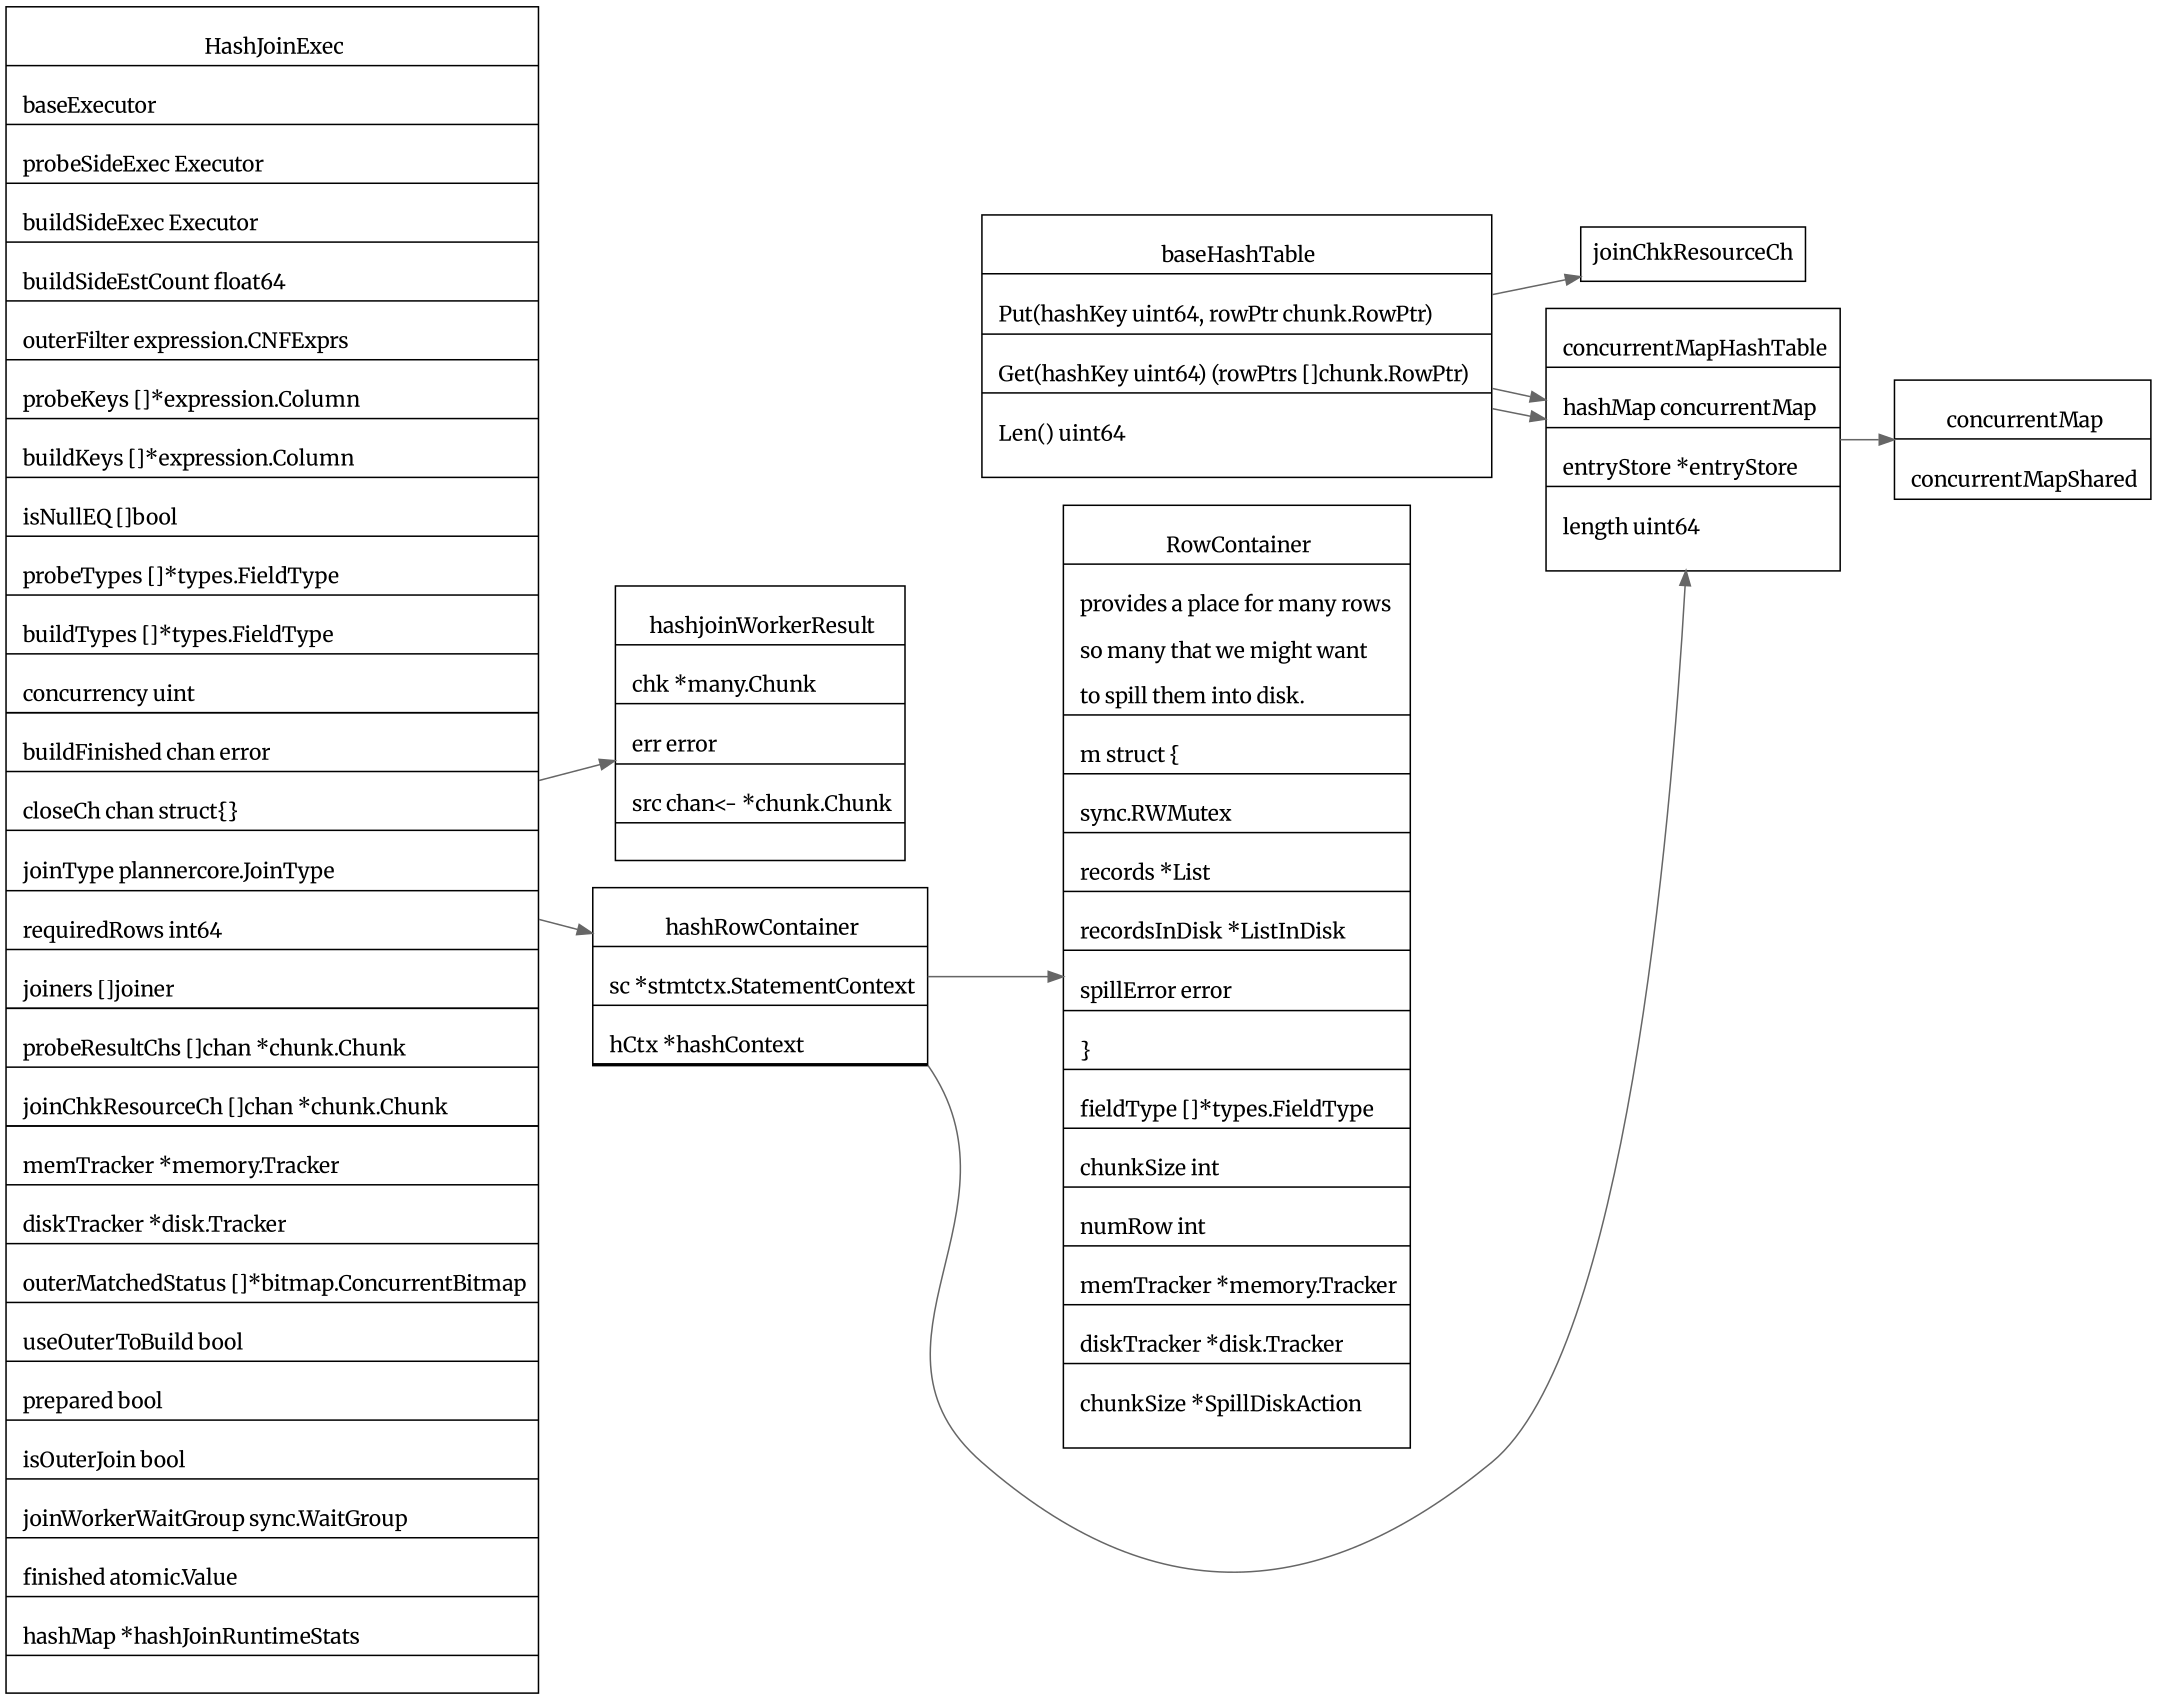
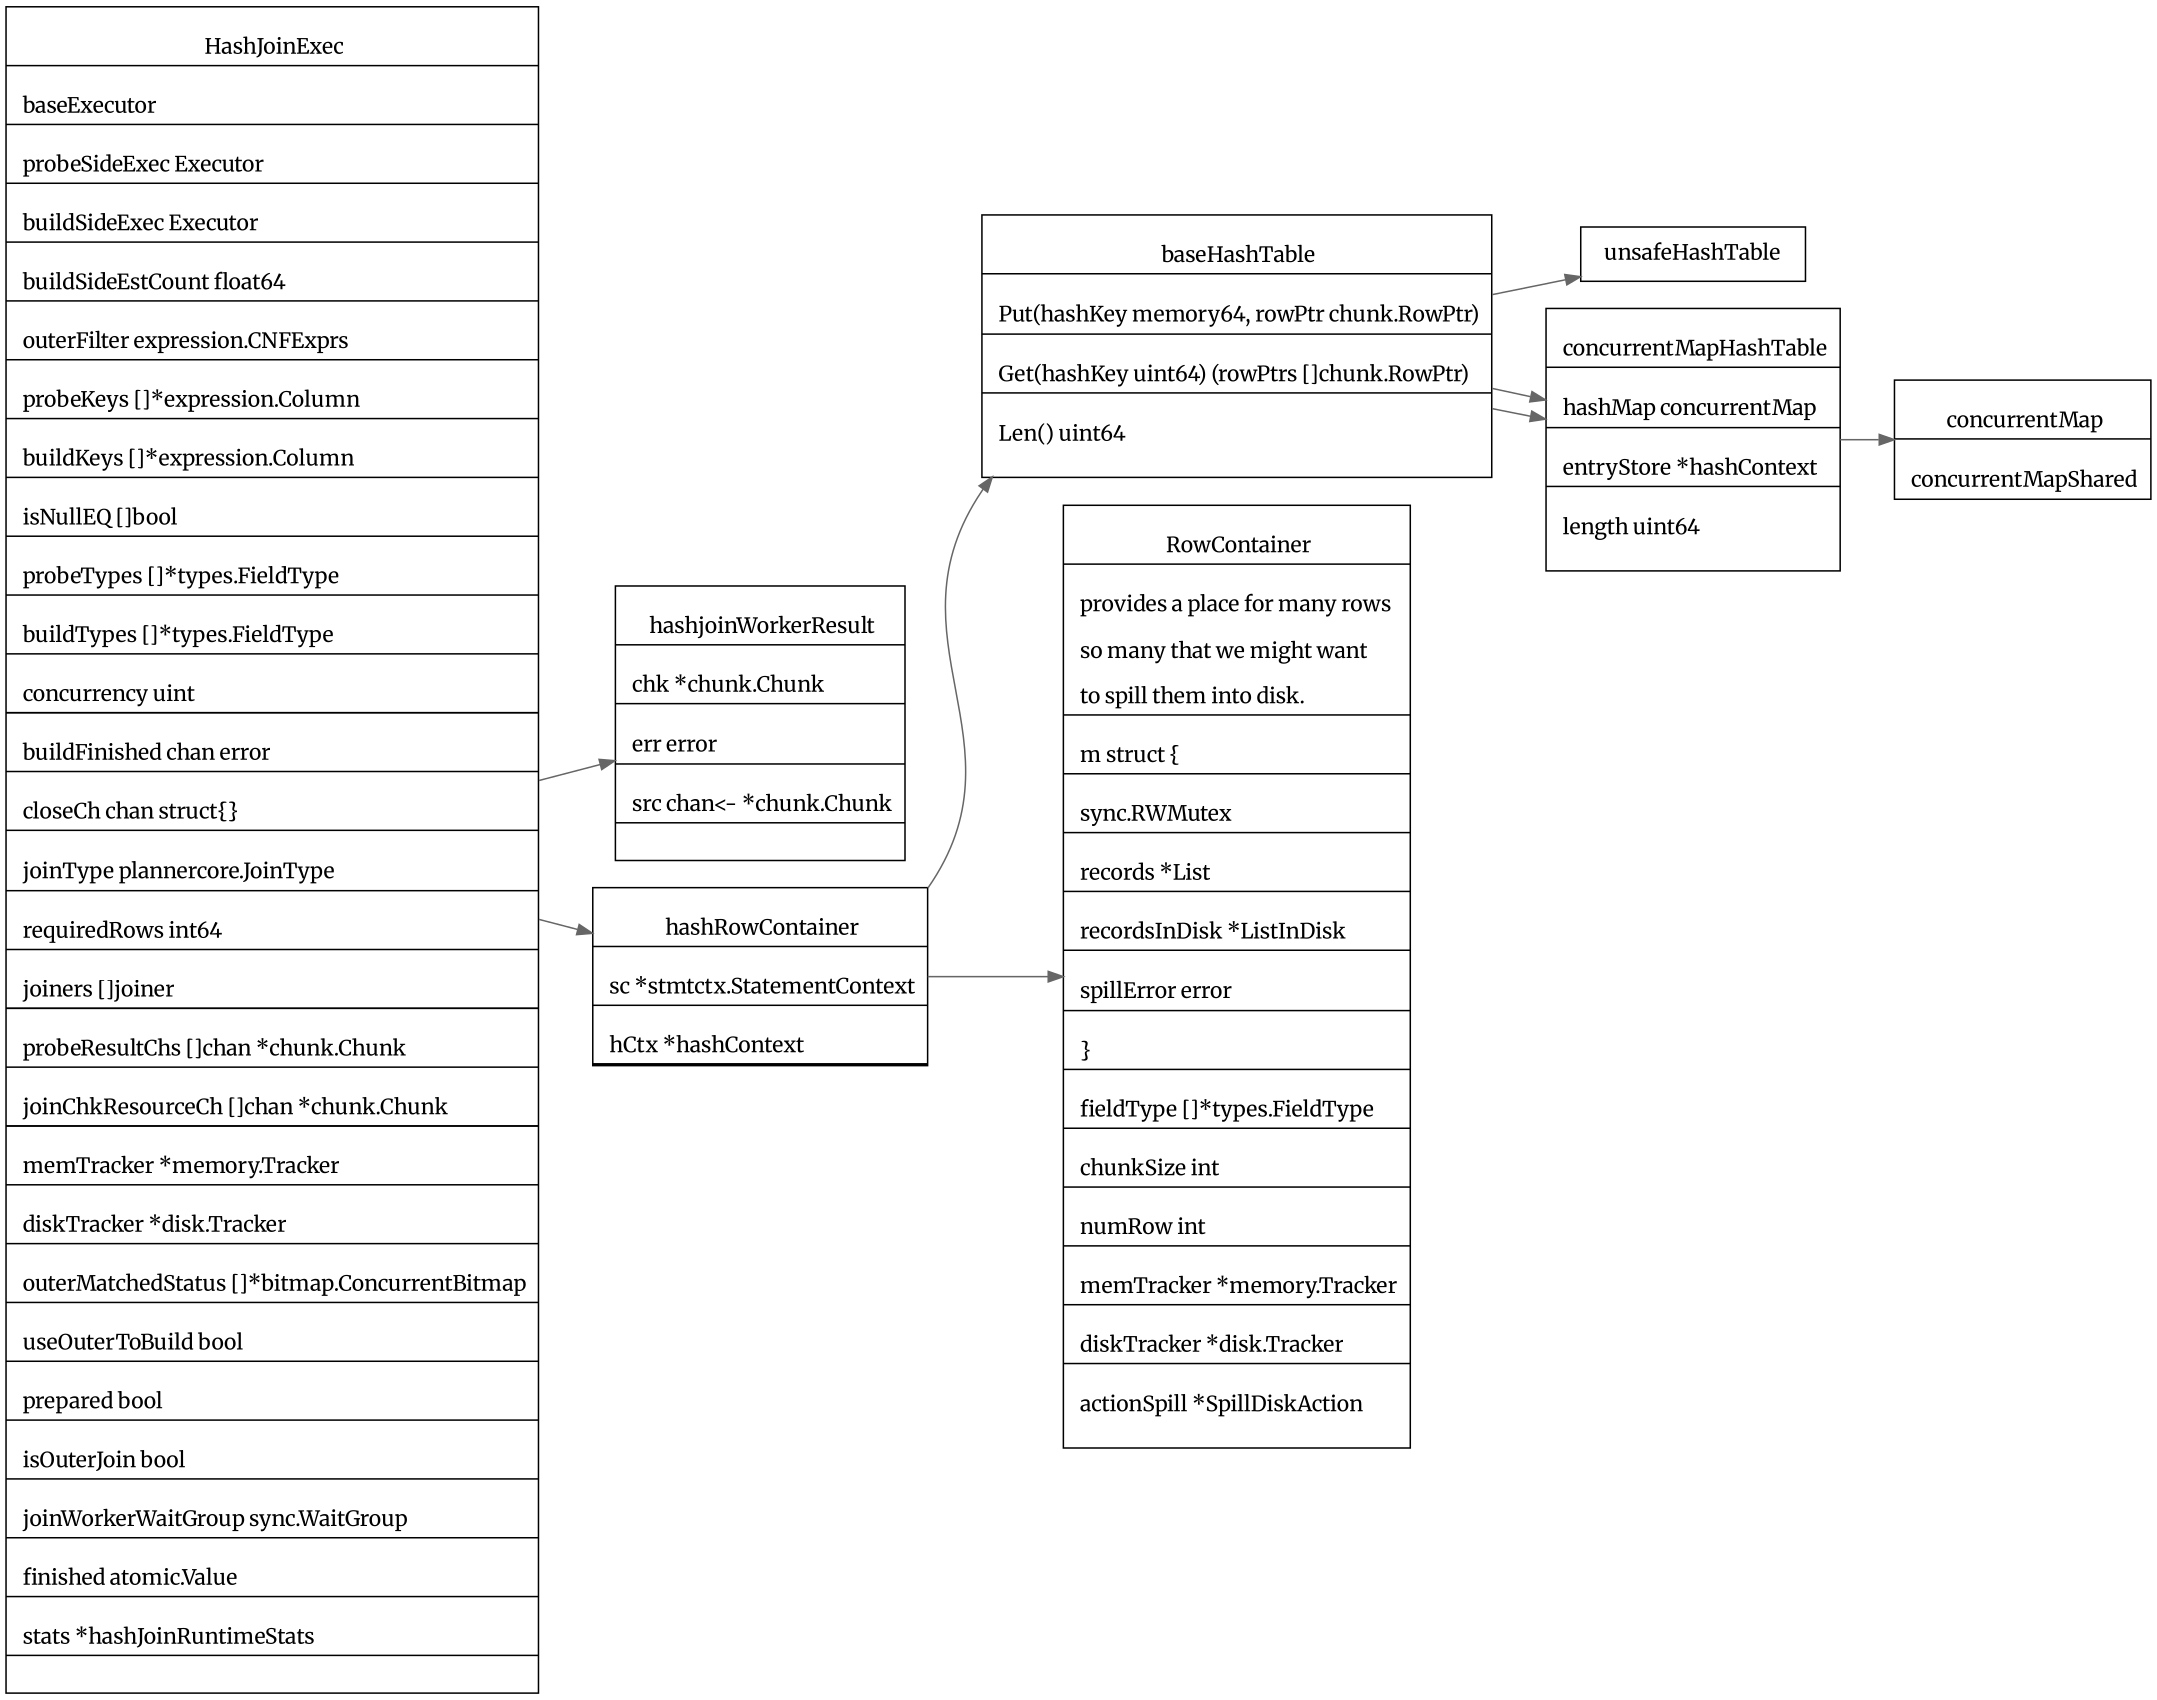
node "joinChkResourceCh": label "joinChkResourceCh" -> "unsafeHashTable"
node "baseHashTable": text "Put(hashKey uint64, rowPtr chunk.RowPtr)" -> "Put(hashKey memory64, rowPtr chunk.RowPtr)"
node "concurrentMapHashTable": text "entryStore *entryStore" -> "entryStore *hashContext"
node "hashjoinWorkerResult": text "chk *many.Chunk" -> "chk *chunk.Chunk"
node "RowContainer": text "chunkSize *SpillDiskAction" -> "actionSpill *SpillDiskAction"
edge "hashRowContainer" -> "concurrentMapHashTable": now "hashRowContainer" -> "baseHashTable"
node "HashJoinExec": text "hashMap *hashJoinRuntimeStats" -> "stats *hashJoinRuntimeStats"
